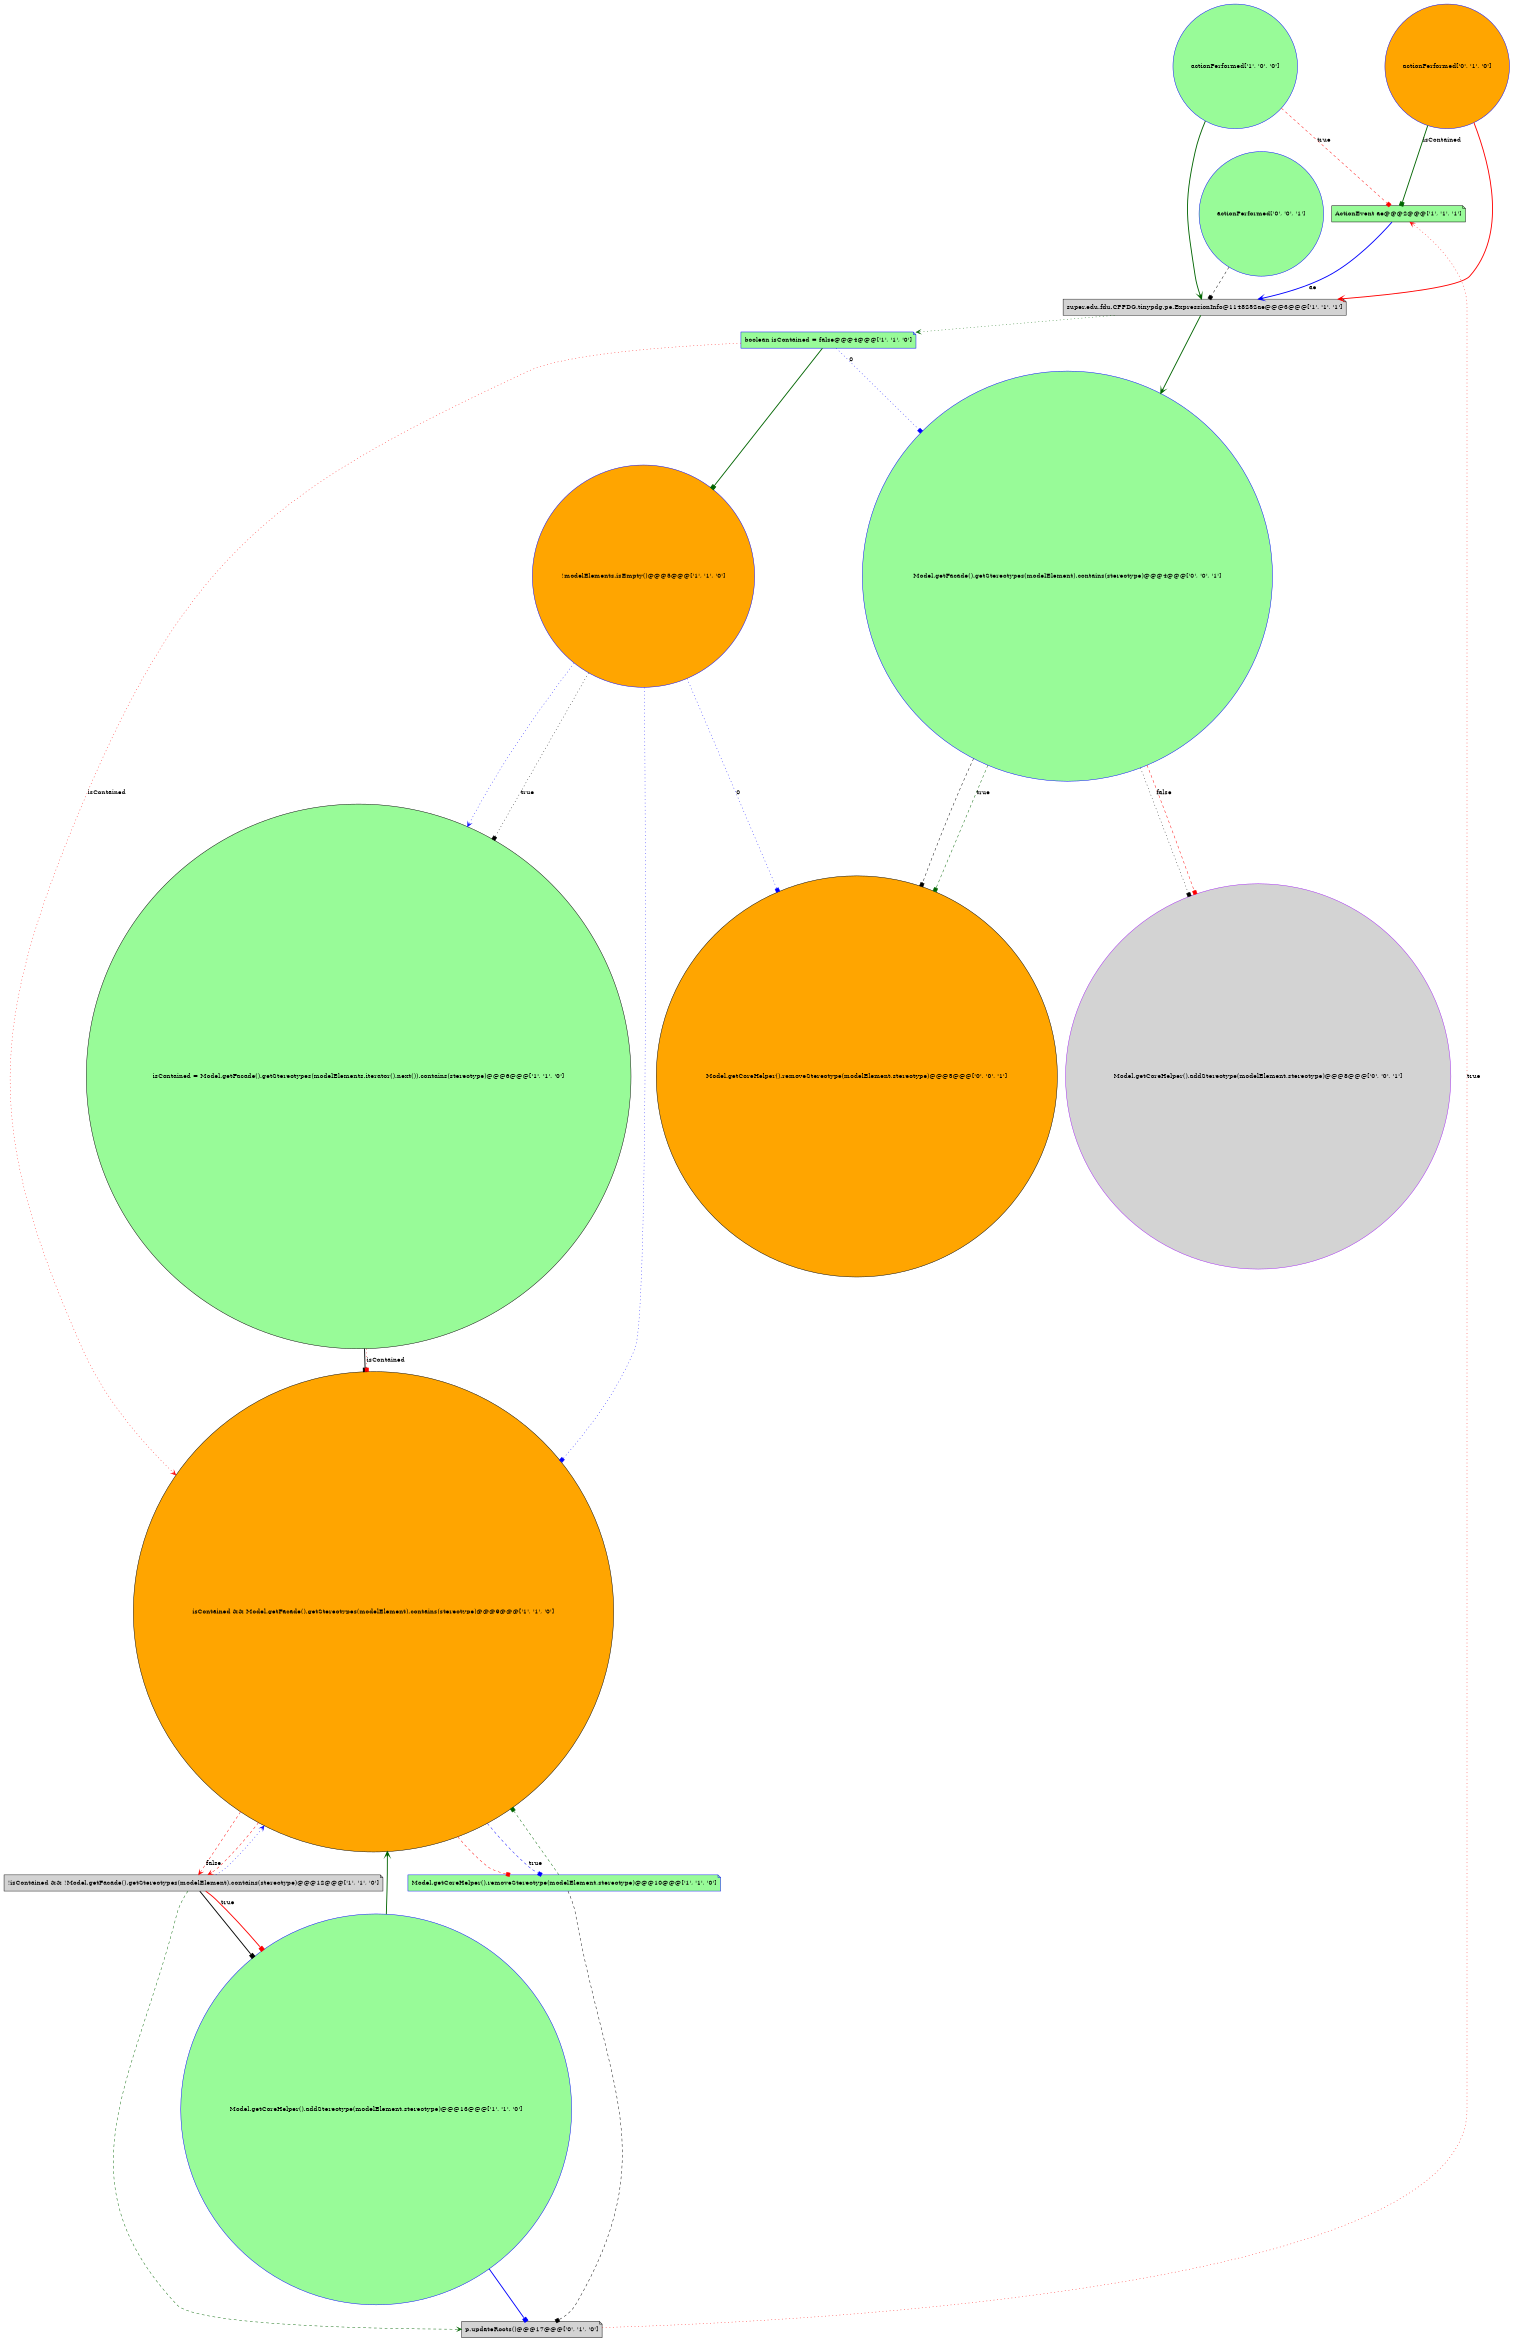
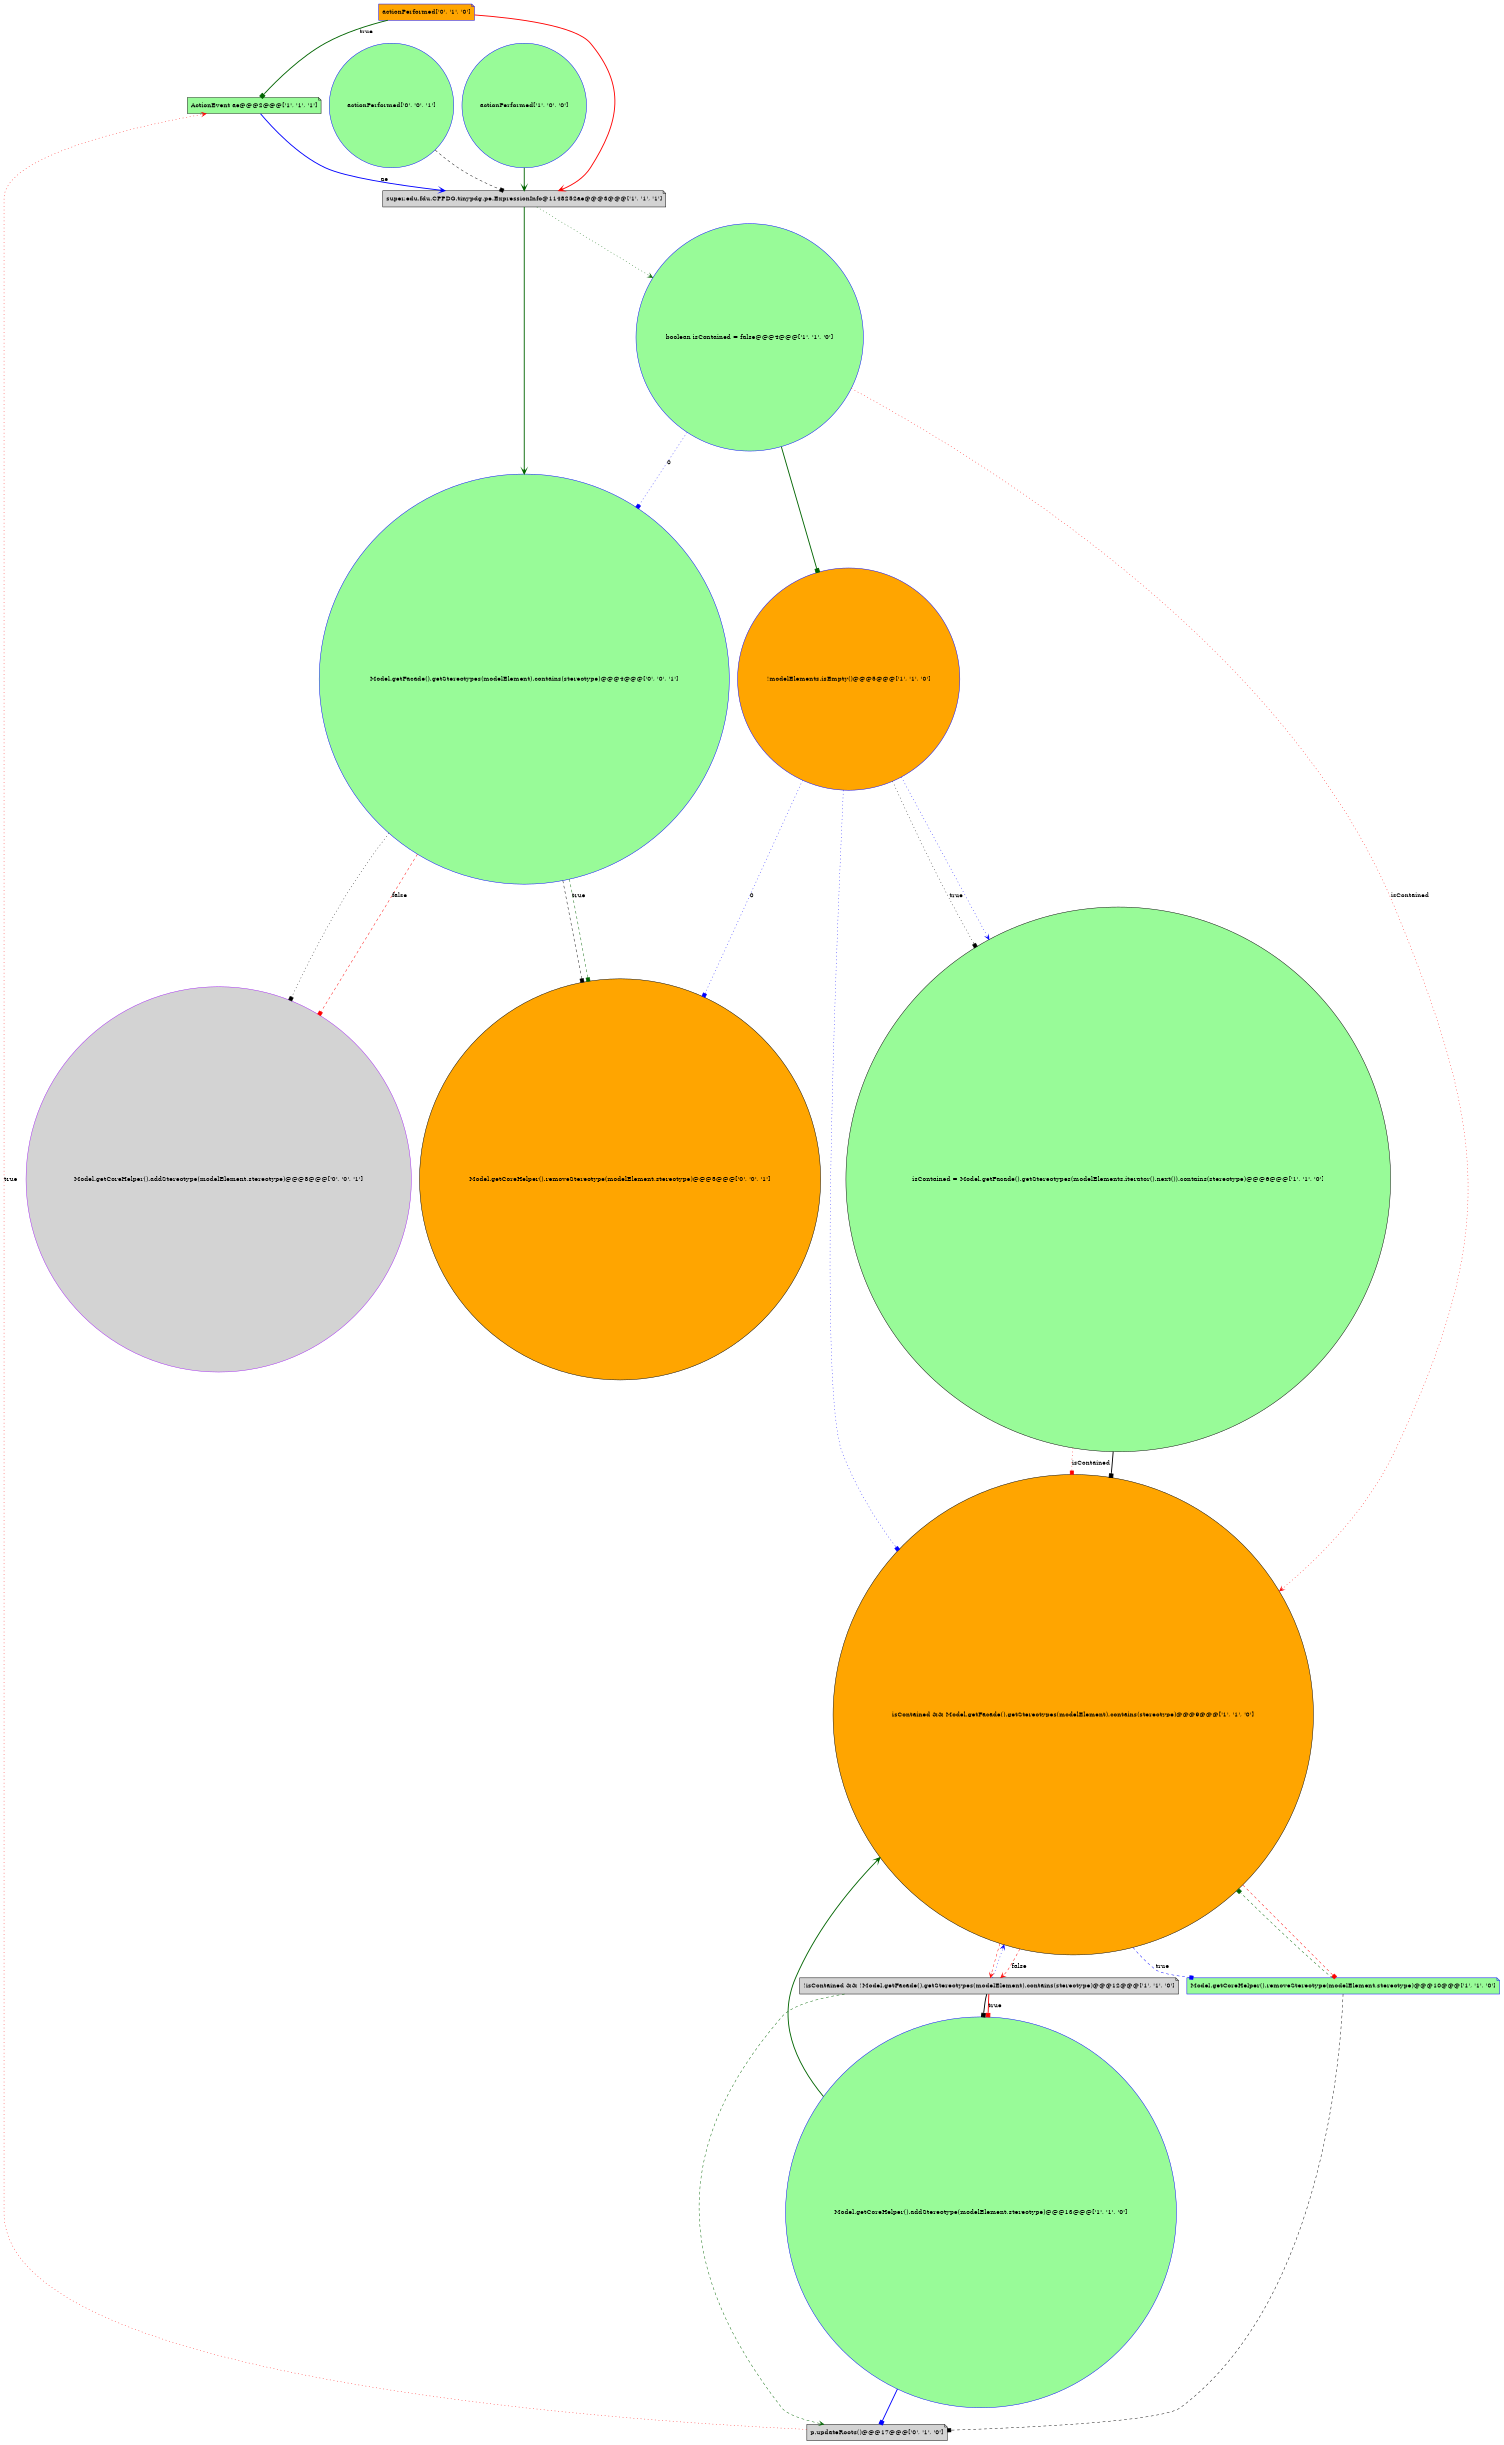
node "actionPerformed['0', '1', '0']": shape circle -> note
edge "actionPerformed['0', '1', '0']" -> "ActionEvent ae@@@2@@@['1', '1', '1']": label "isContained" -> "true"
edge "actionPerformed['1', '0', '0']" -> "ActionEvent ae@@@2@@@['1', '1', '1']": removed, label "true"
node "boolean isContained = false@@@4@@@['1', '1', '0']": shape note -> circle
